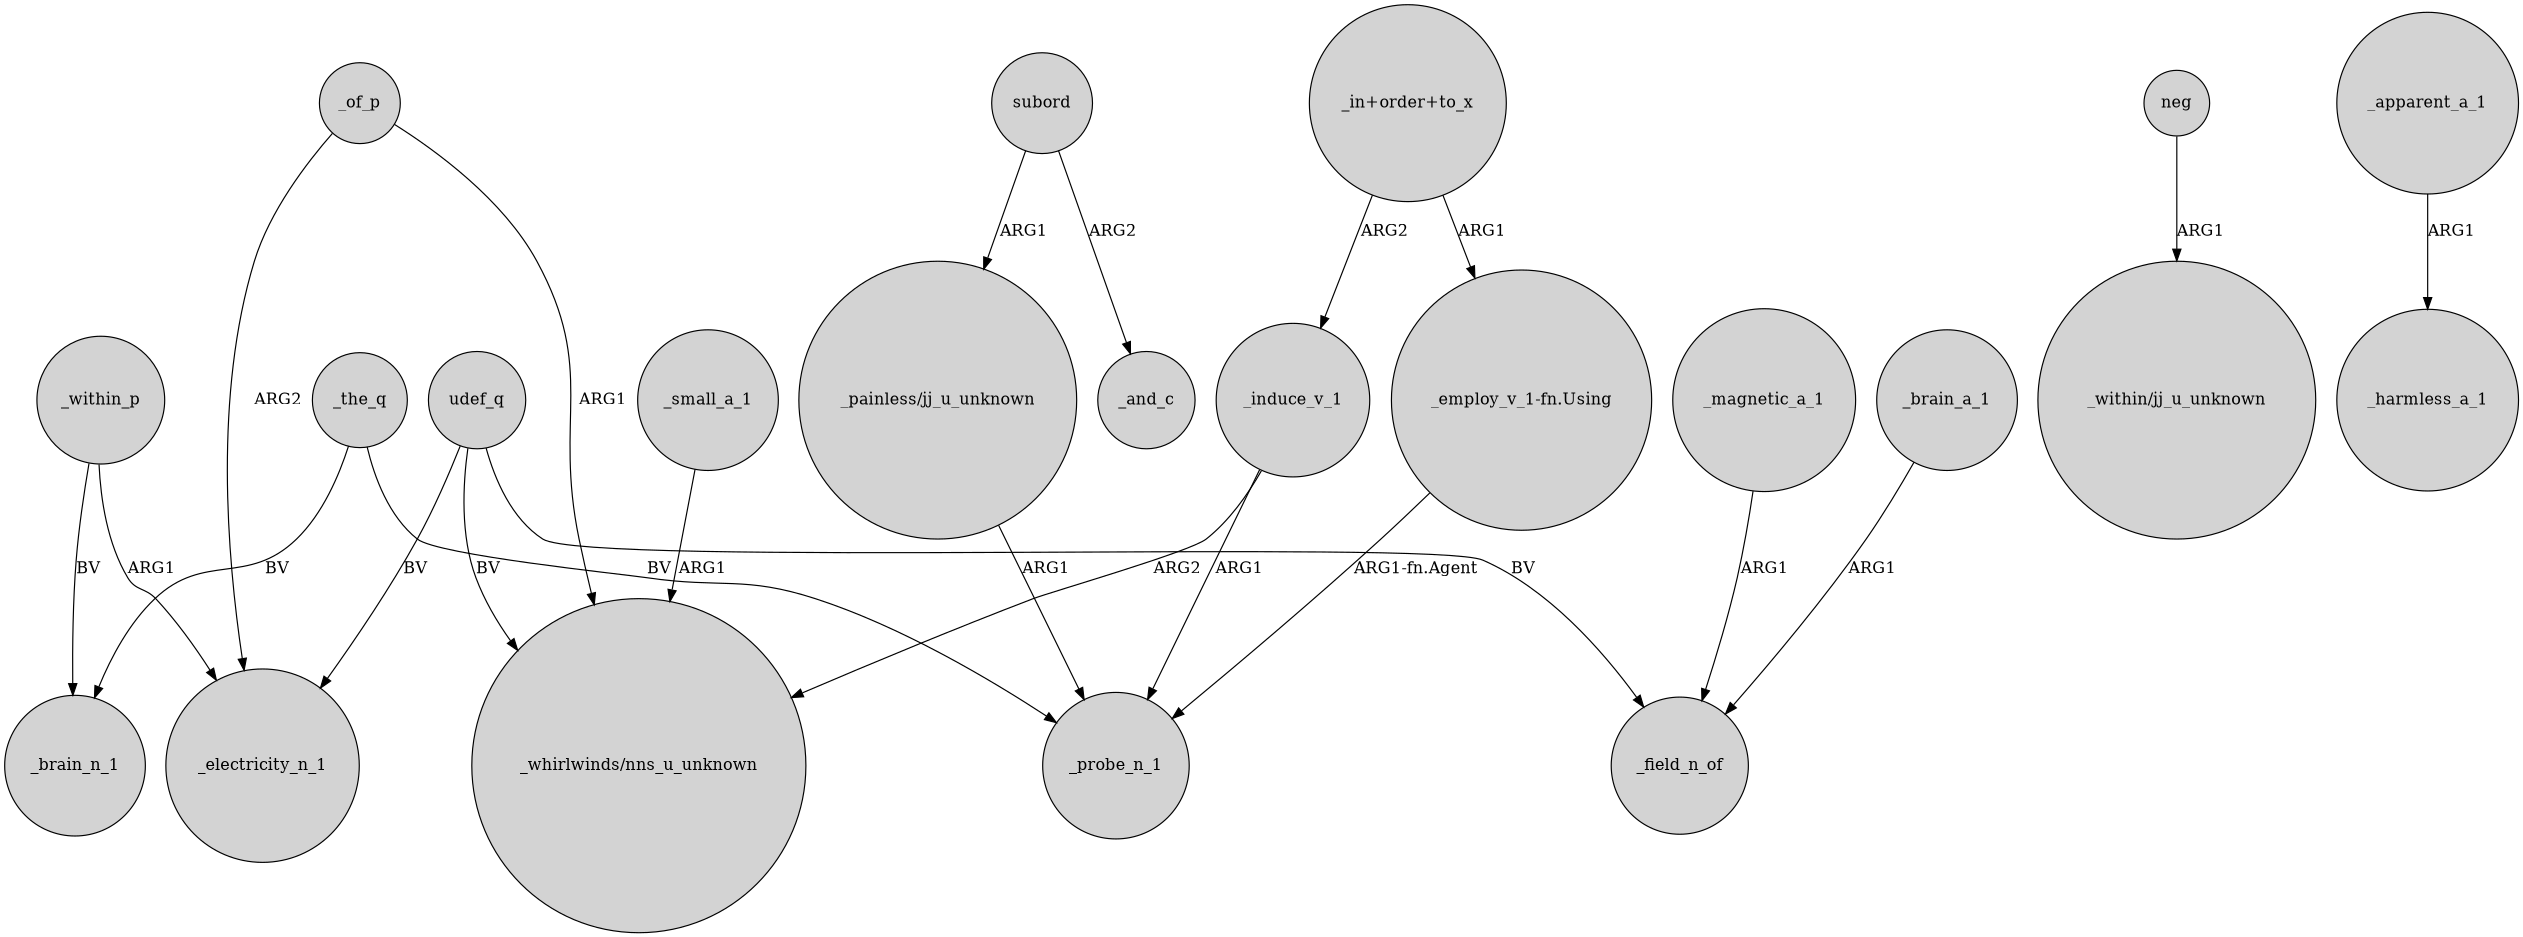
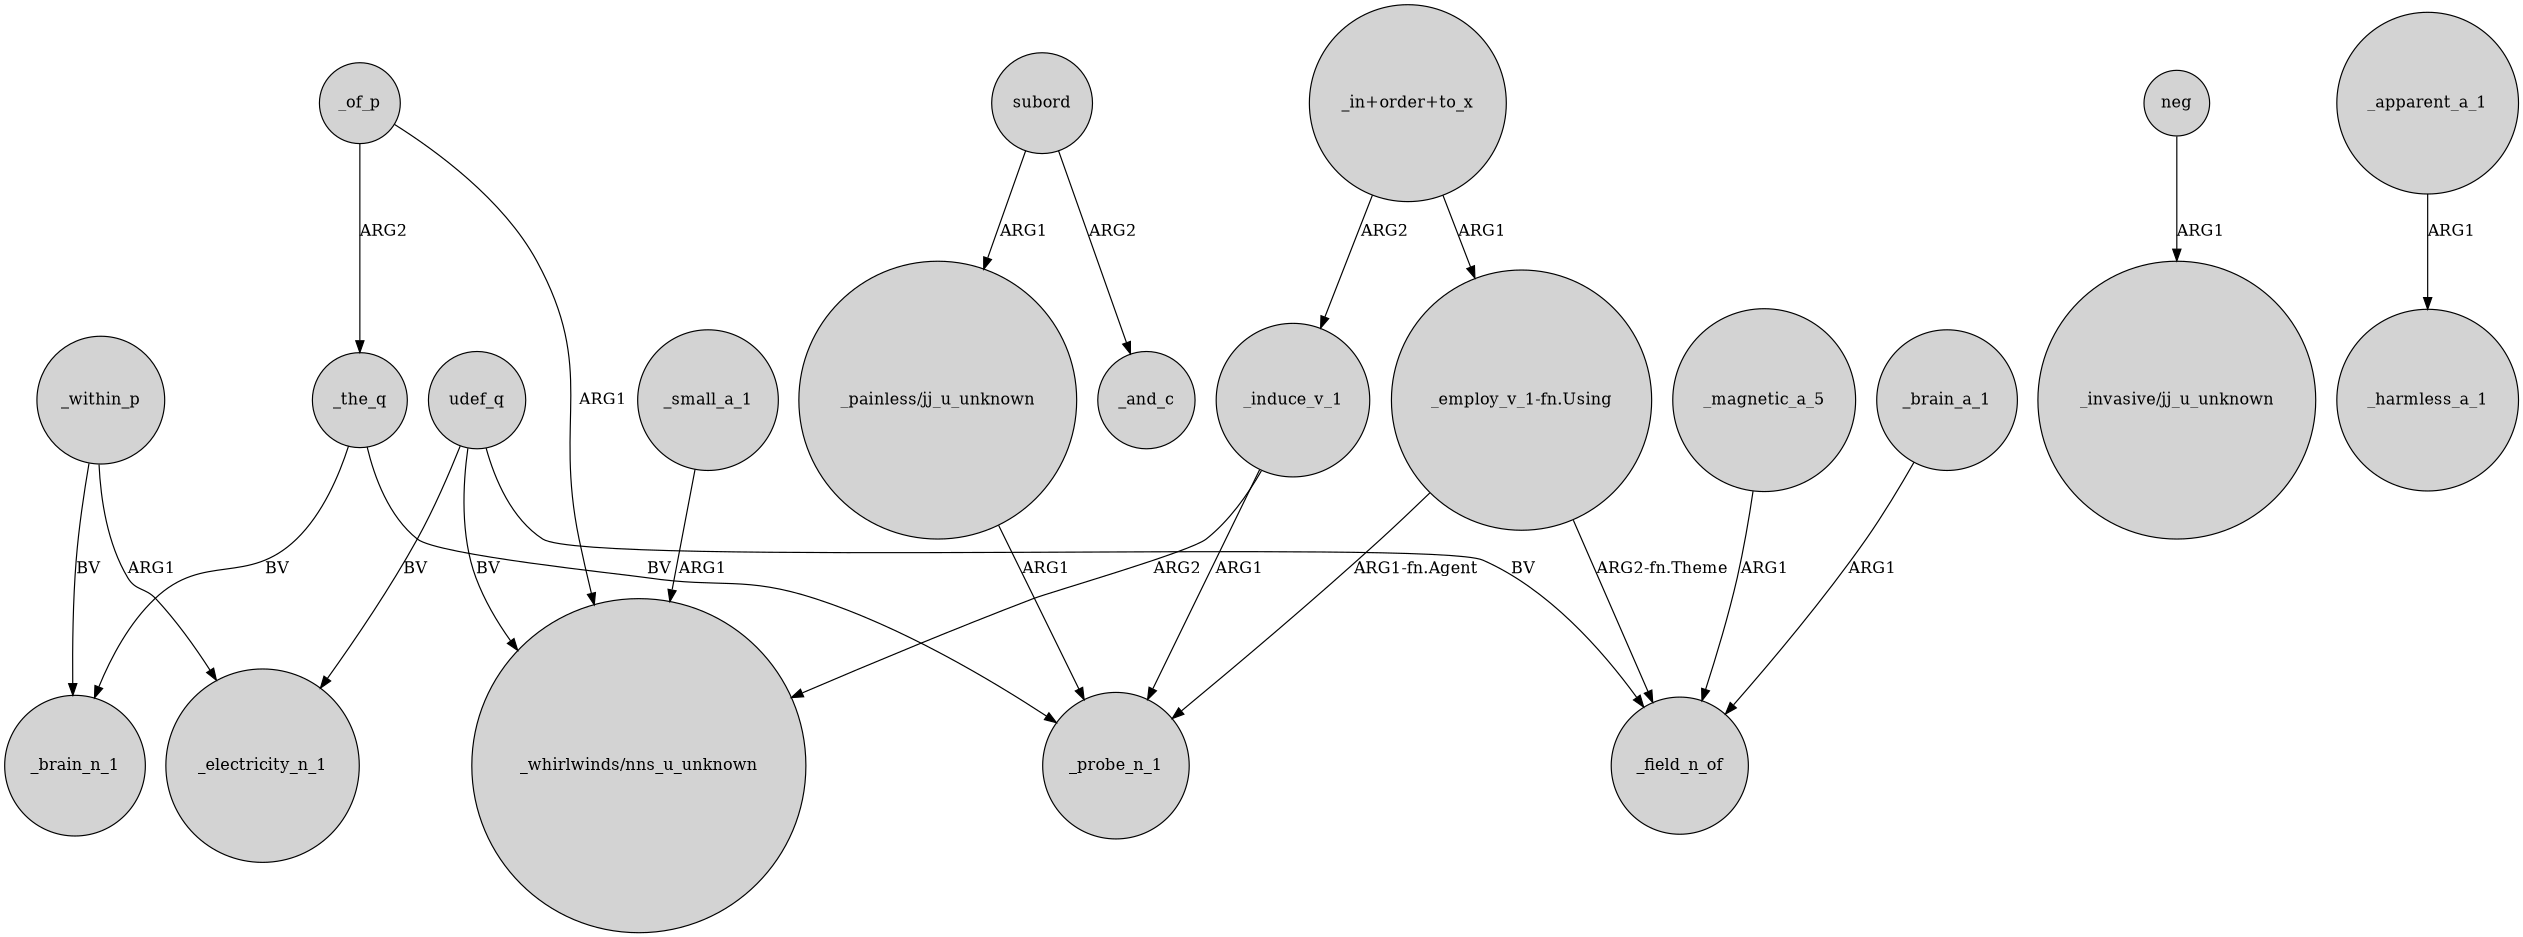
edge "_of_p" -> "_electricity_n_1": now "_of_p" -> "_the_q"
node "_magnetic_a_1": label "_magnetic_a_1" -> "_magnetic_a_5"
node "_within/jj_u_unknown": label "_within/jj_u_unknown" -> "_invasive/jj_u_unknown"
edge "_employ_v_1-fn.Using" -> "_field_n_of": added, label "ARG2-fn.Theme"
